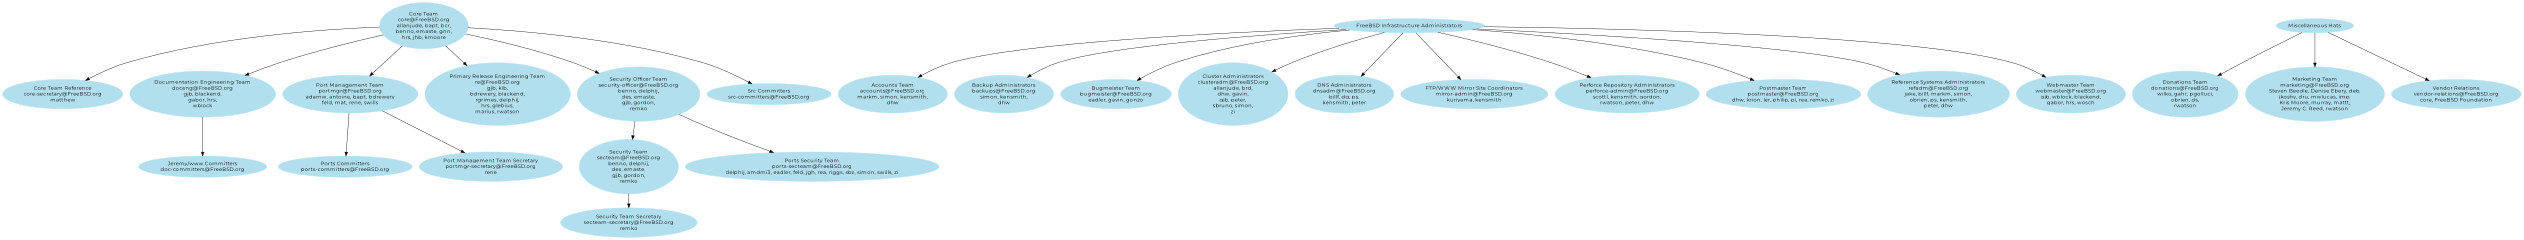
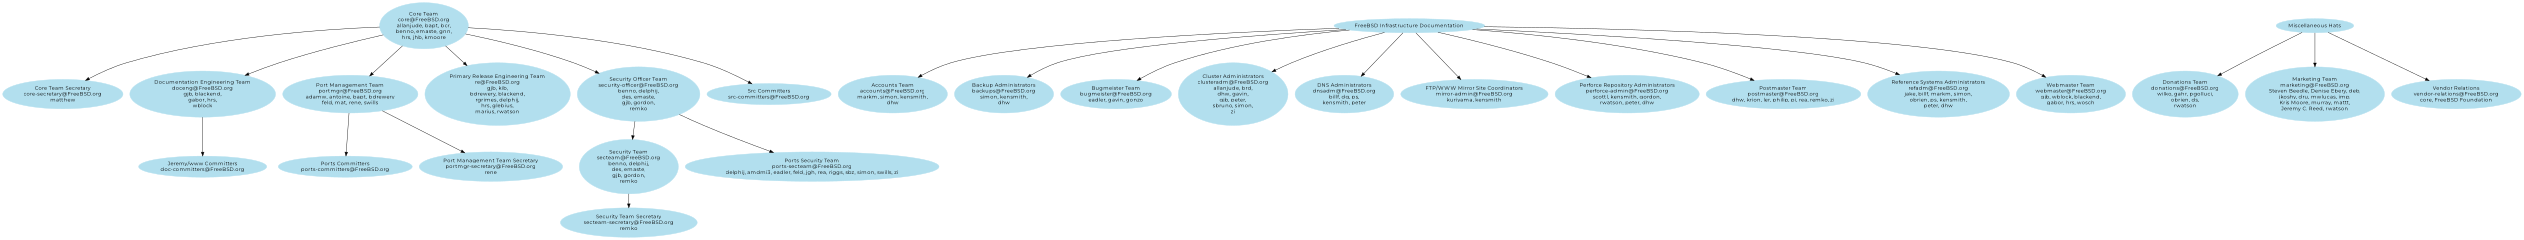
node "FreeBSD Infrastructure Administrators": label "FreeBSD Infrastructure Administrators" -> "FreeBSD Infrastructure Documentation"
node "Core Team Reference core-secretary@FreeBSD.org matthew": label "Core Team Reference core-secretary@FreeBSD.org matthew" -> "Core Team Secretary core-secretary@FreeBSD.org matthew"
